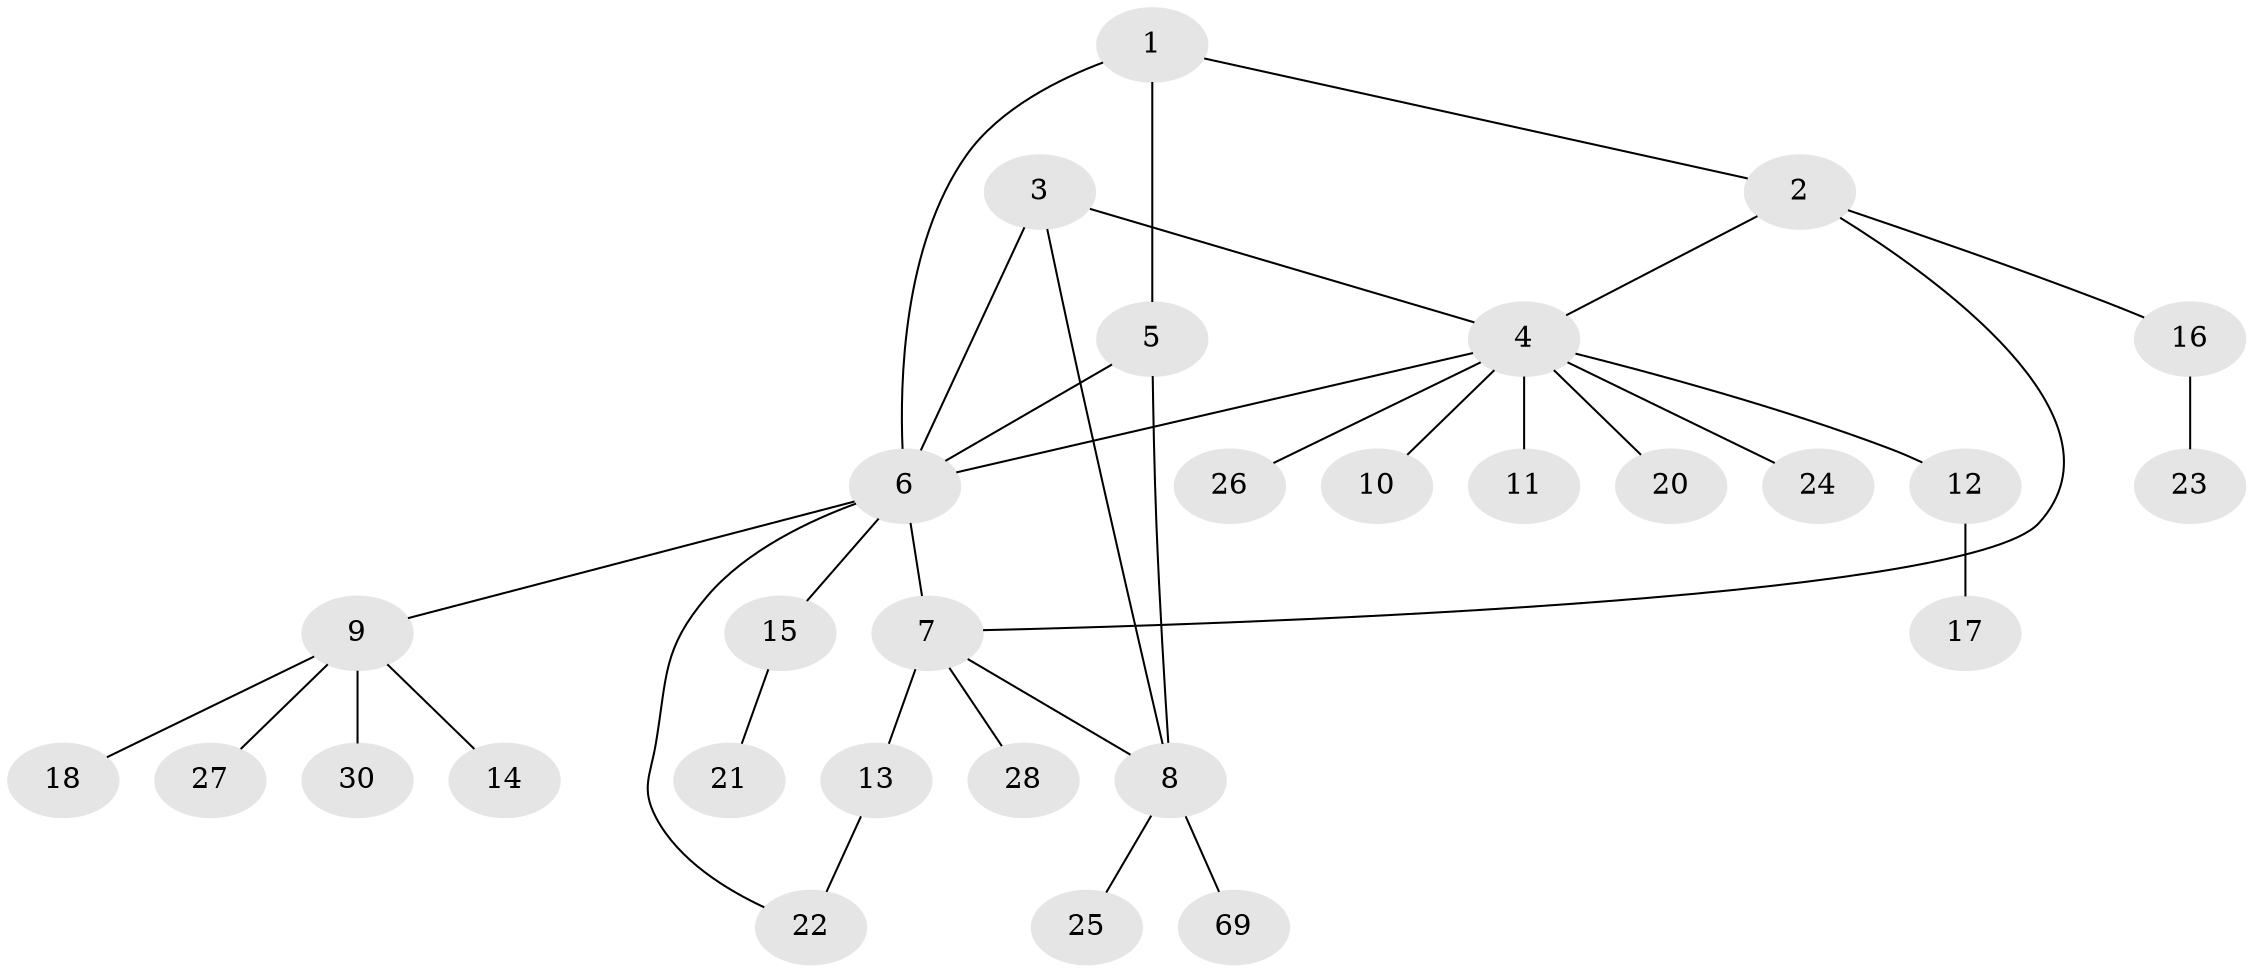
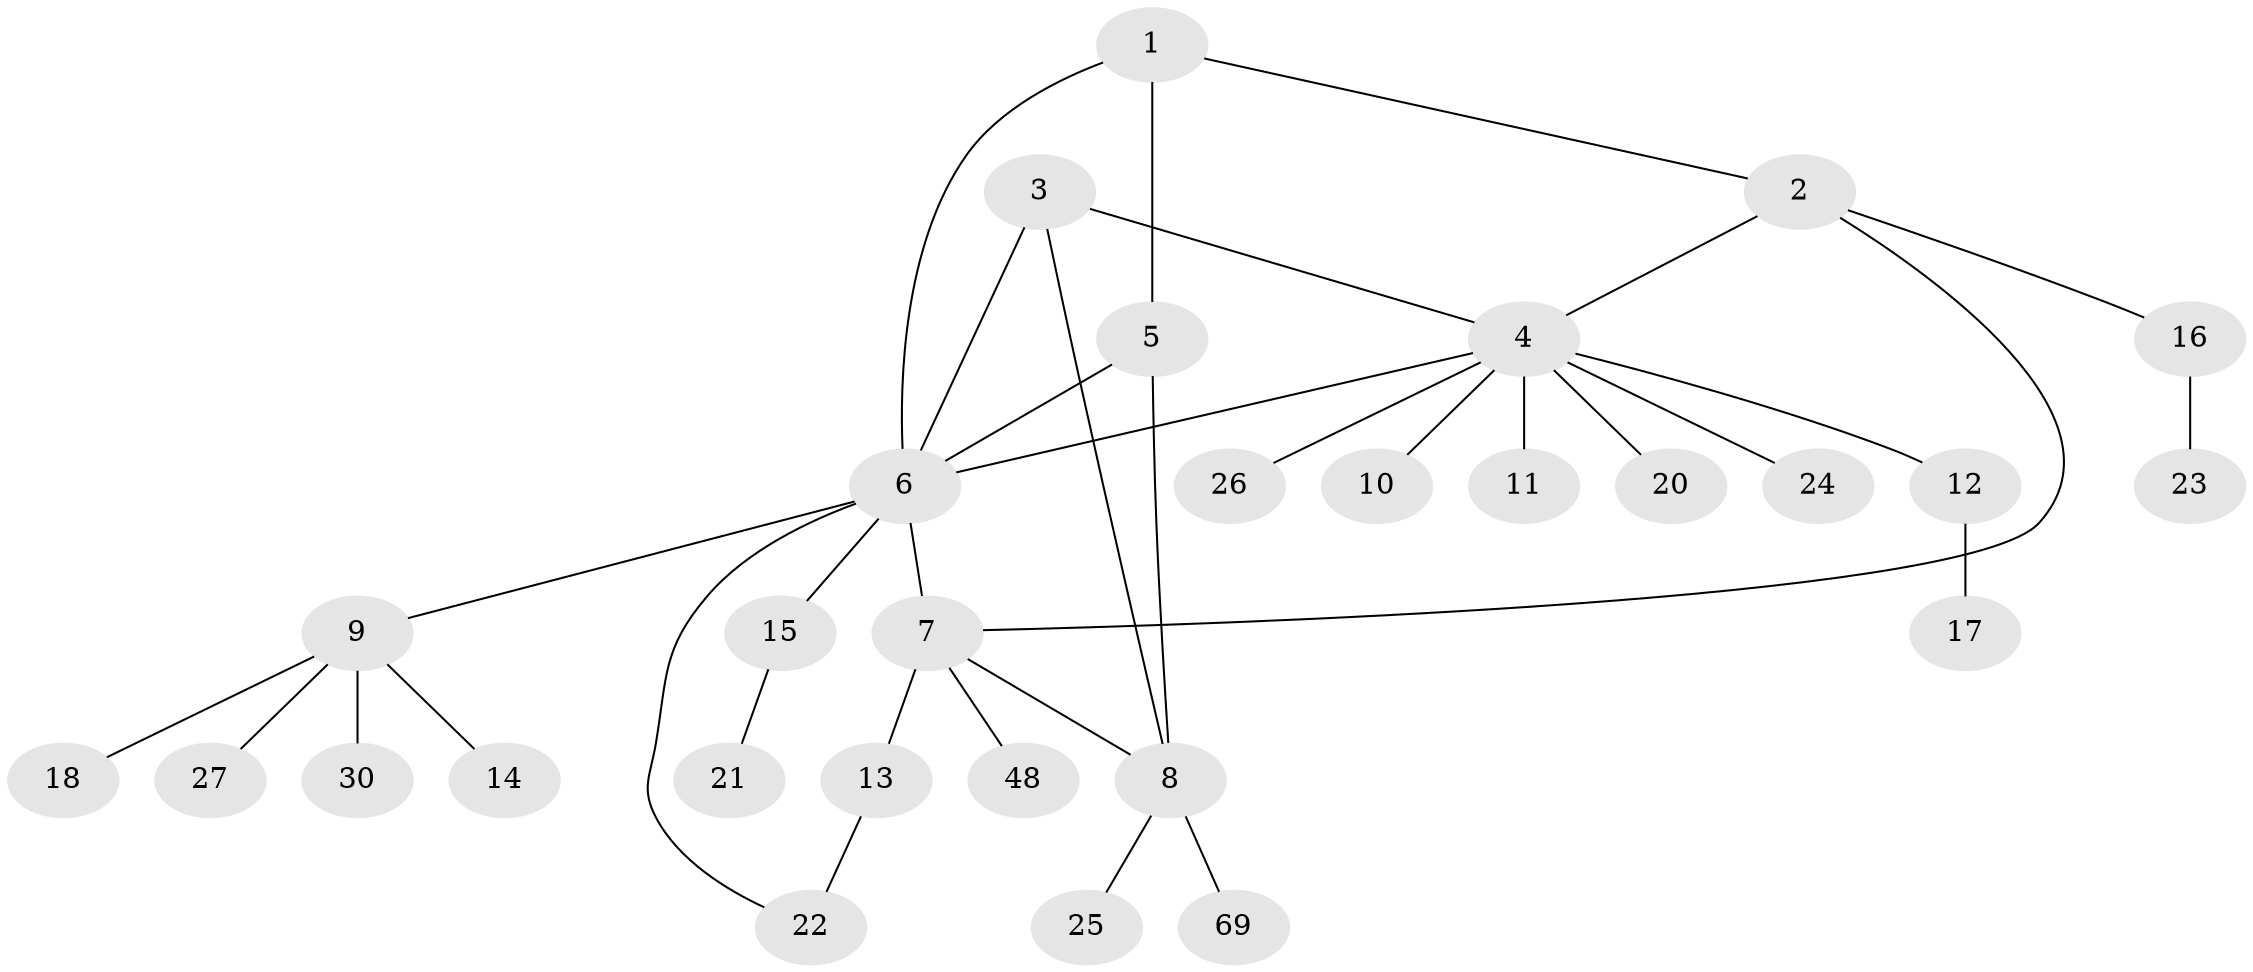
node "28": label "28" -> "48"
